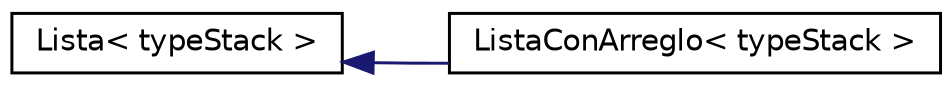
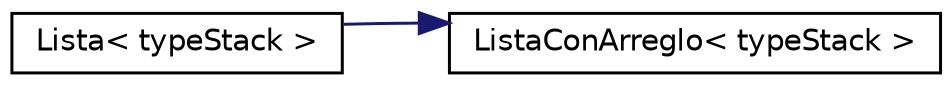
edge "ListaConArreglo< typeStack >" -> "Lista< typeStack >": reversed
